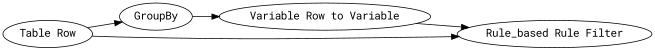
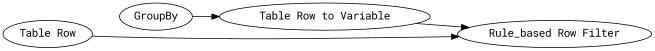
node "Variable Row to Variable": label "Variable Row to Variable" -> "Table Row to Variable"
edge "Table Row" -> "GroupBy": removed
node "Rule_based Rule Filter": label "Rule_based Rule Filter" -> "Rule_based Row Filter"
